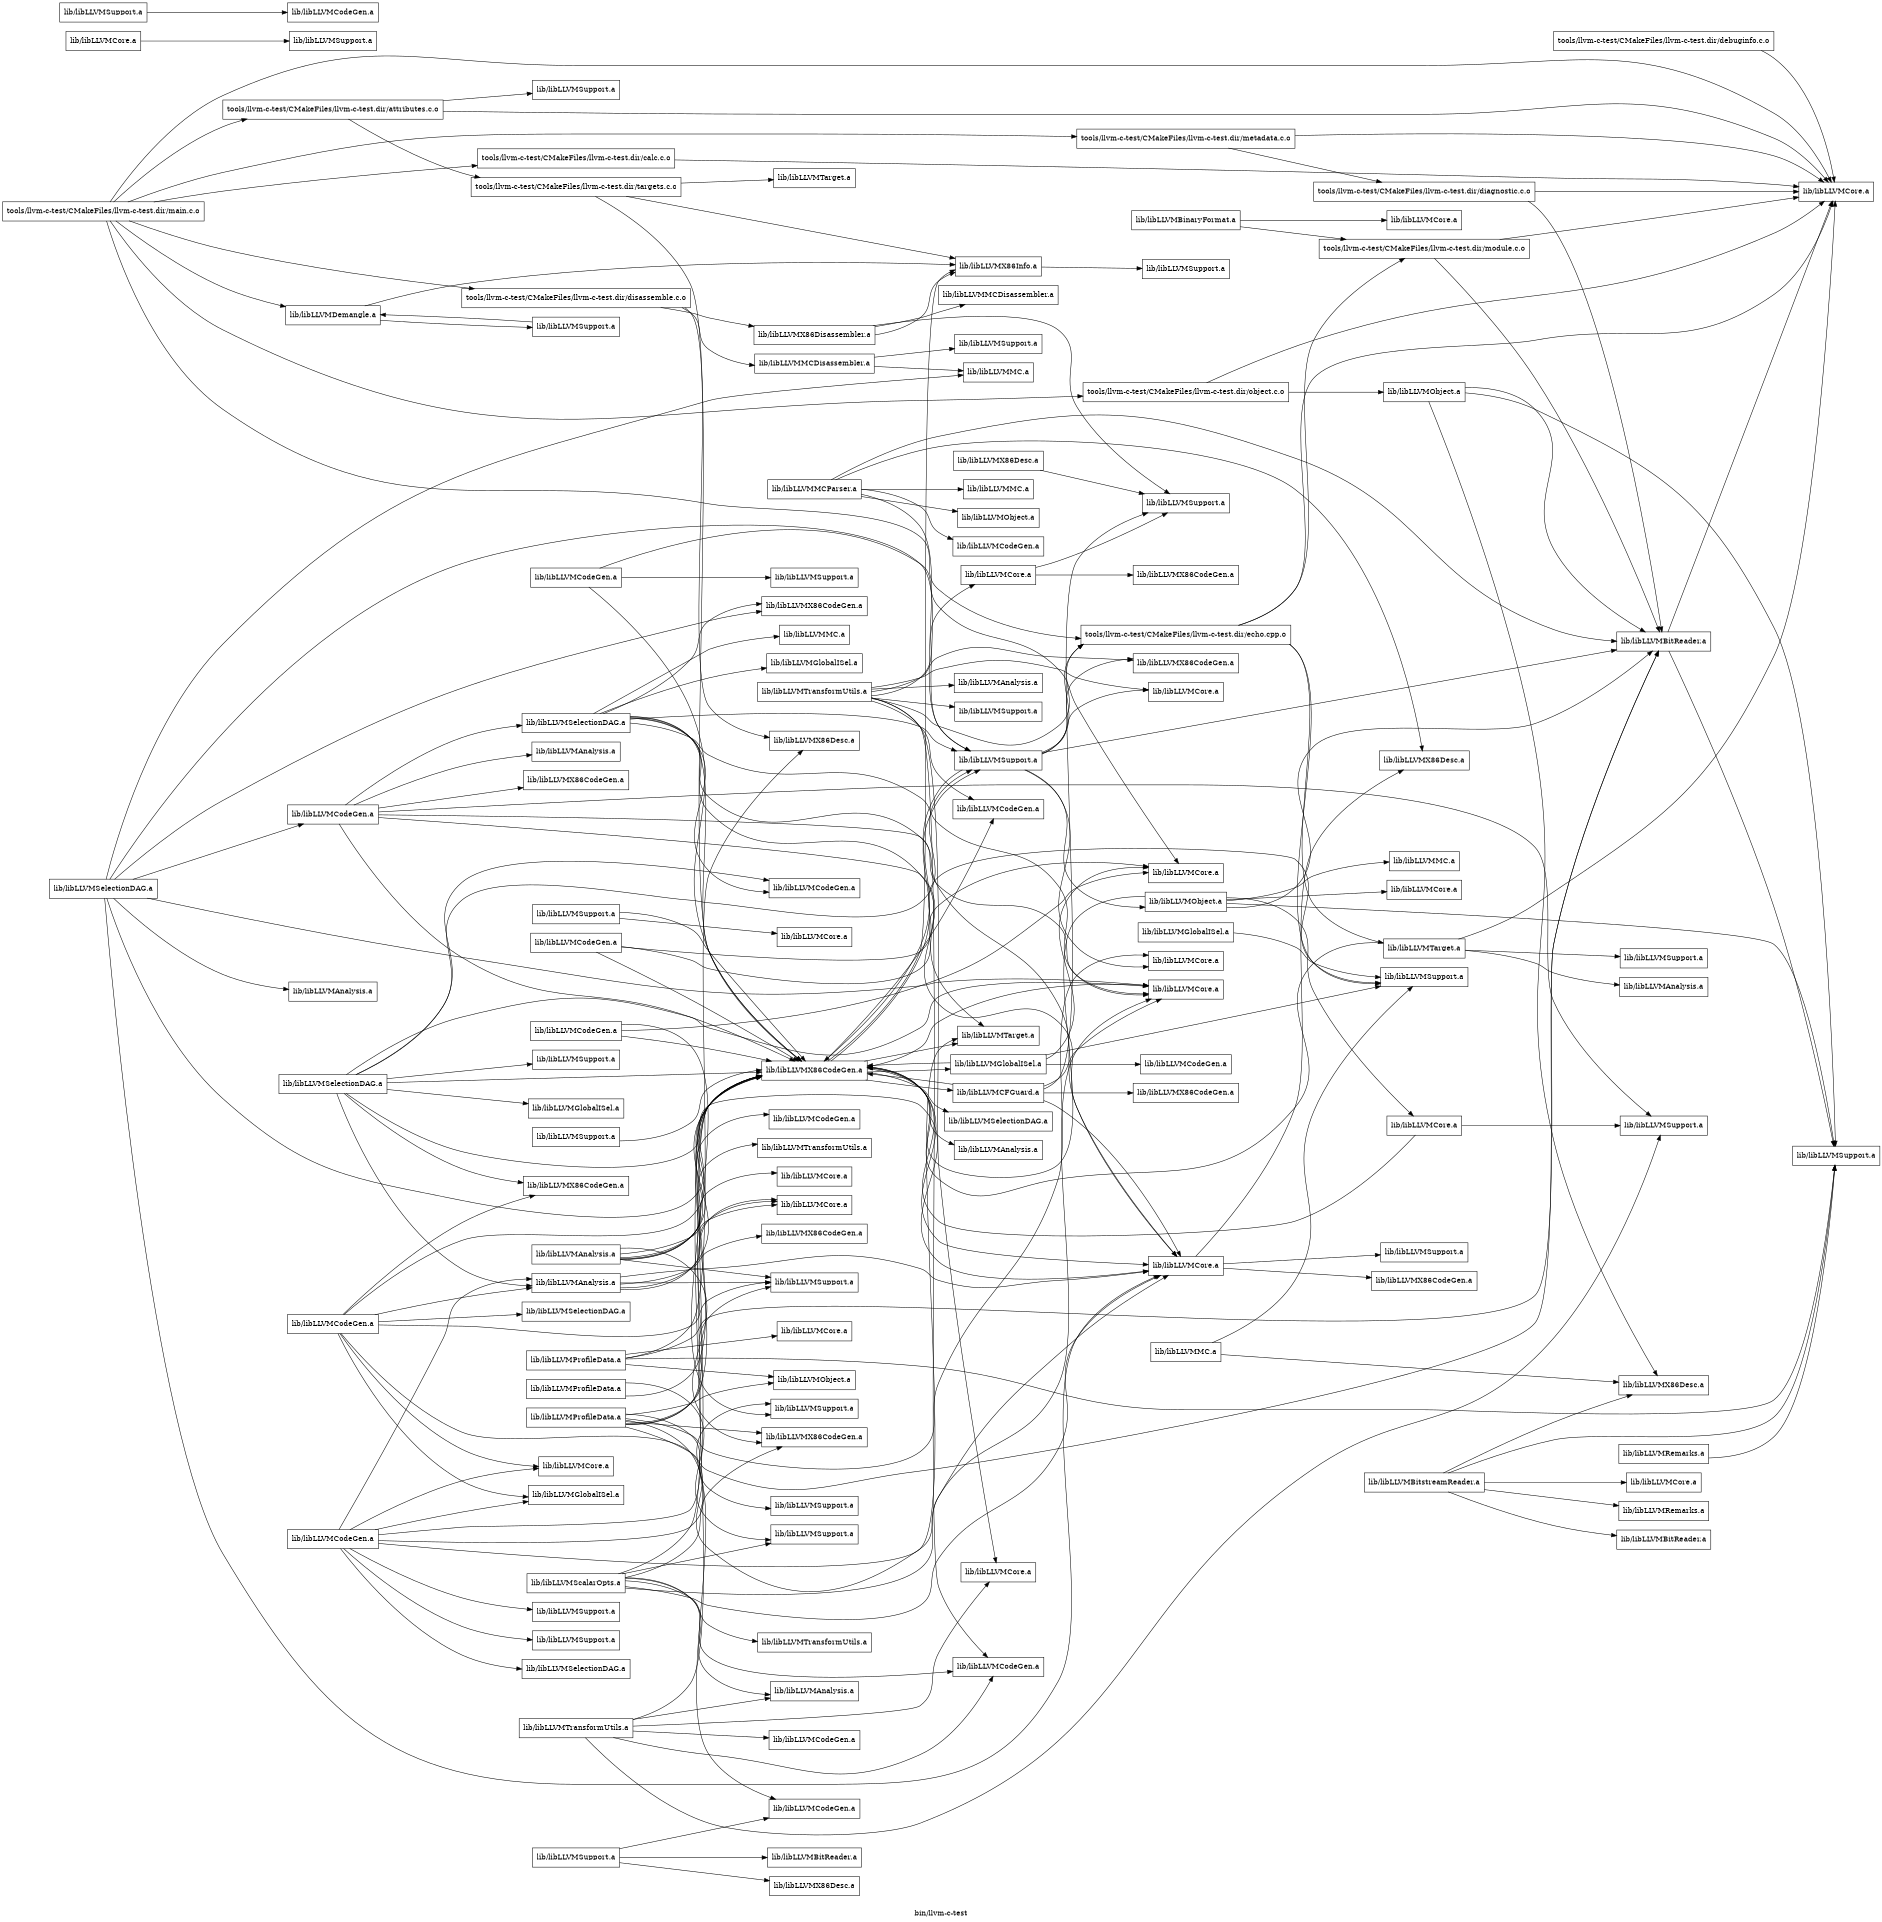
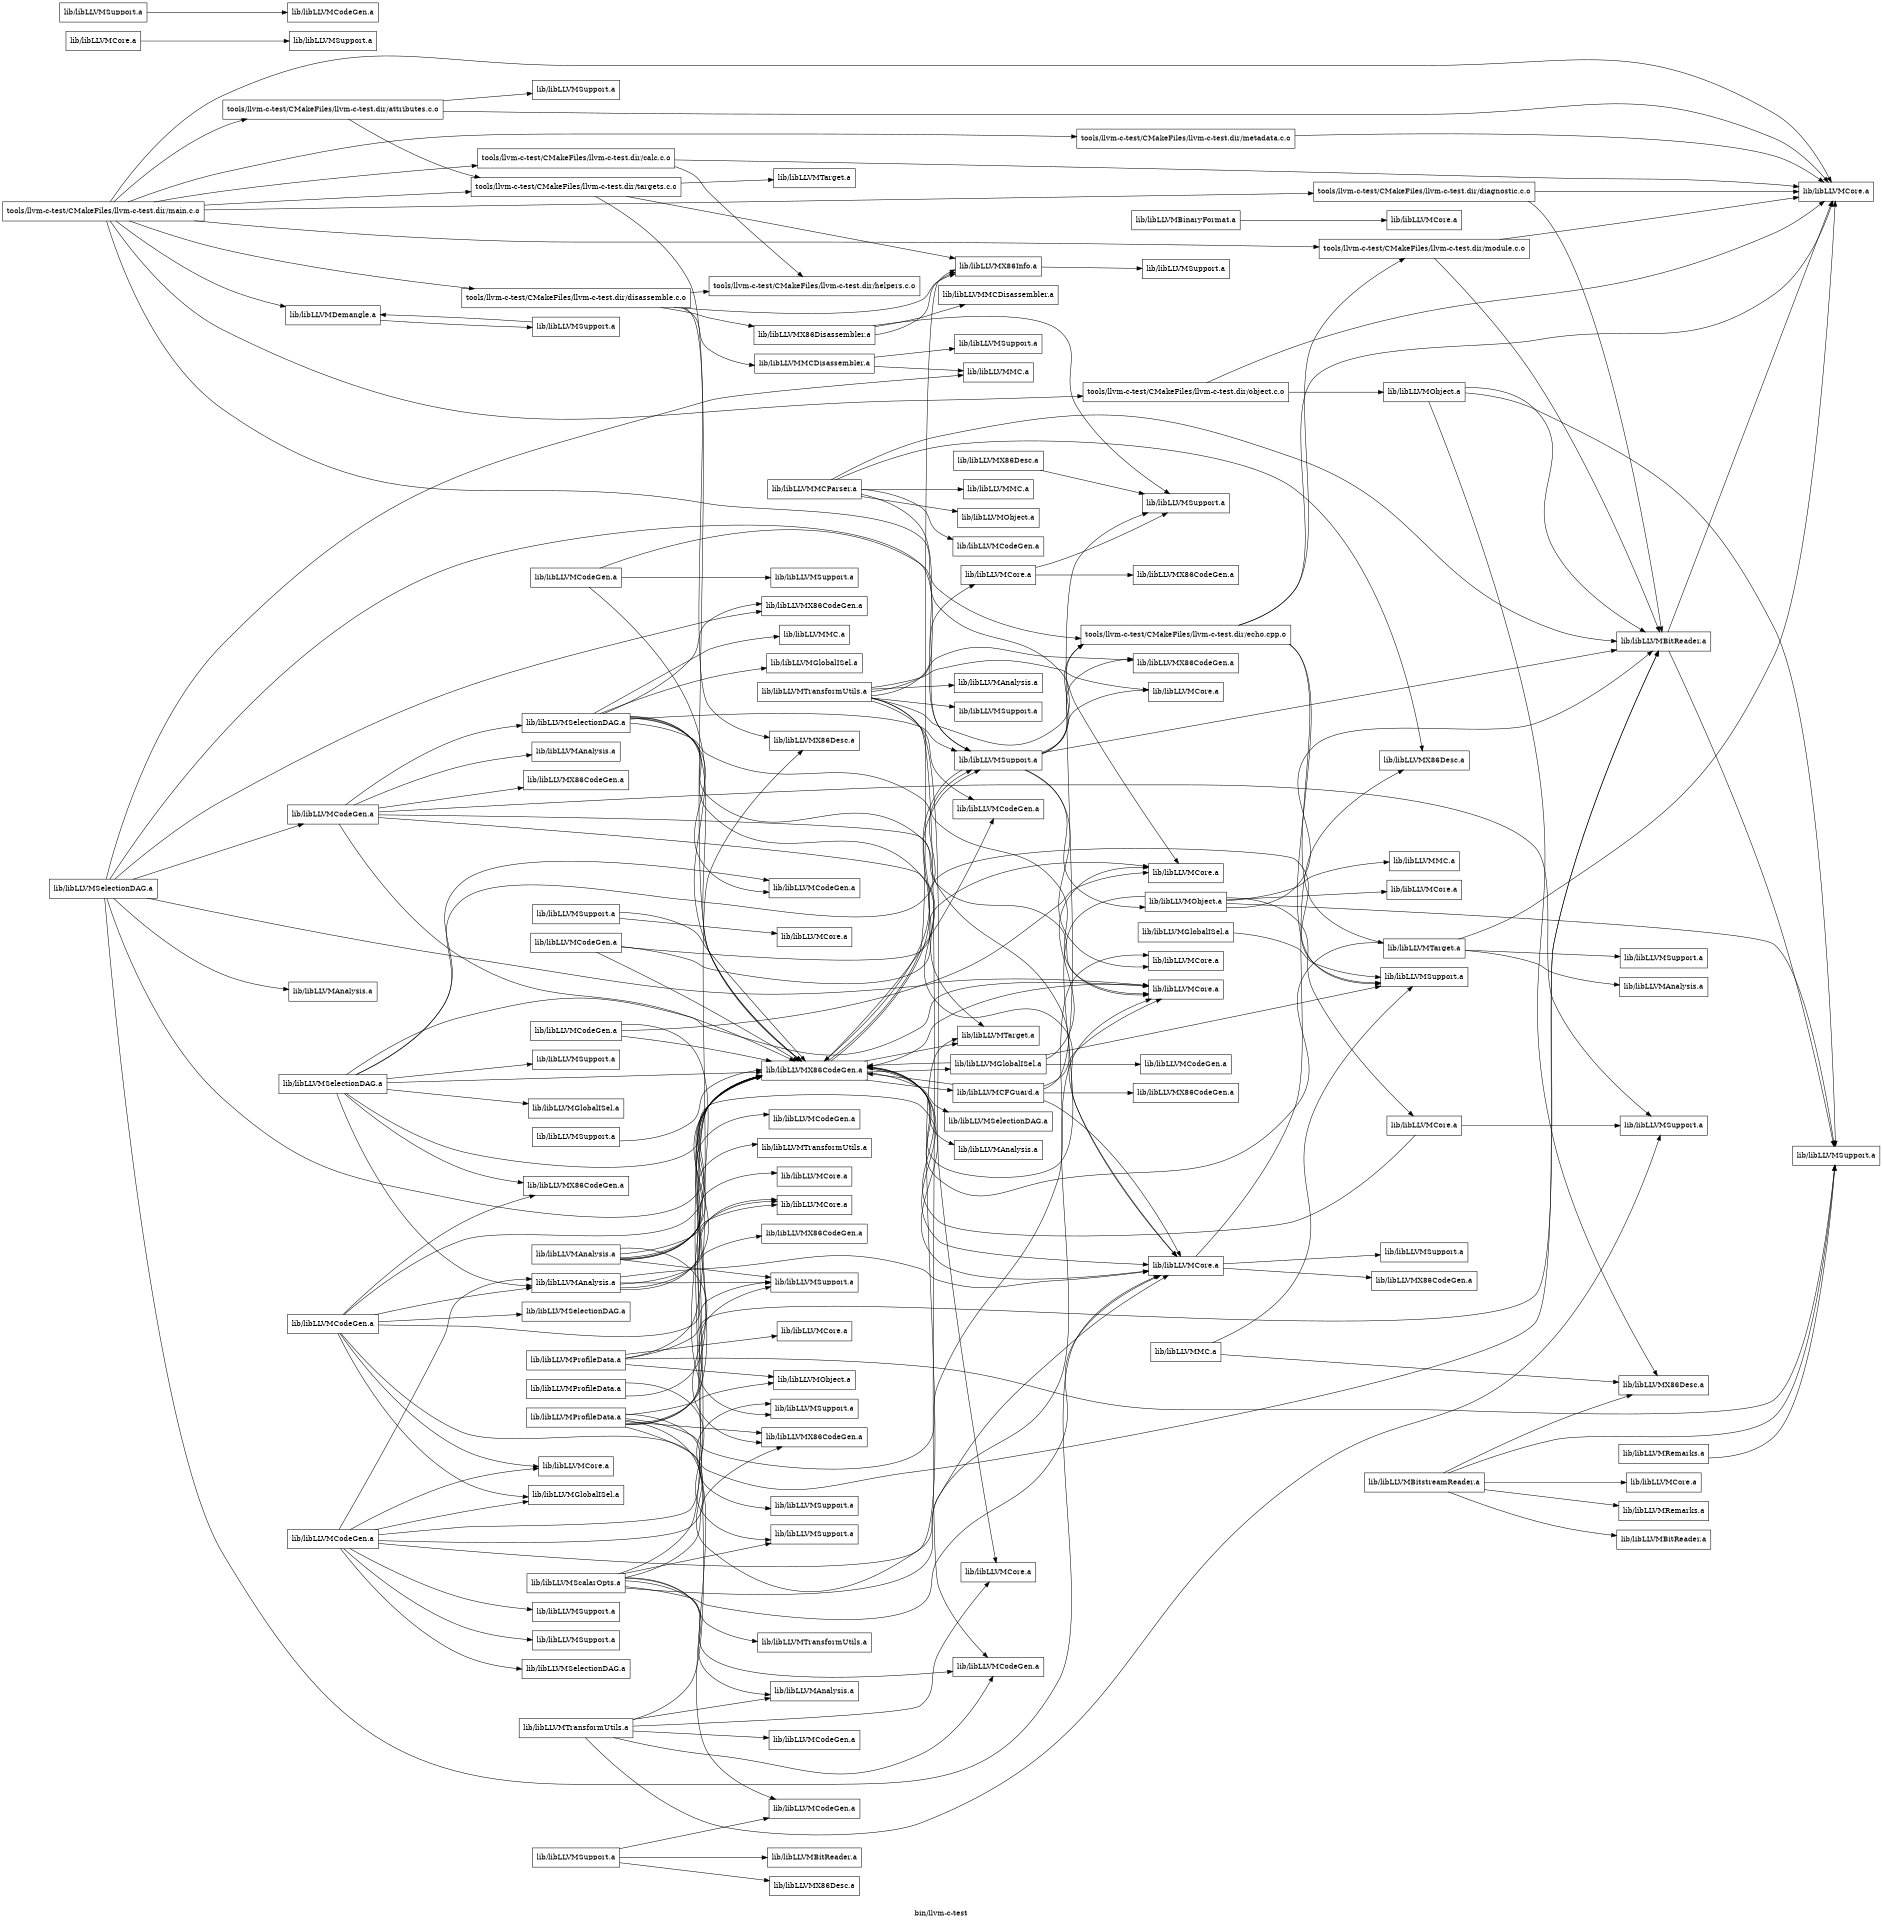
node "tools/llvm-c-test/CMakeFiles/llvm-c-test.dir/debuginfo.c.o": removed
edge "tools/llvm-c-test/CMakeFiles/llvm-c-test.dir/metadata.c.o" -> "tools/llvm-c-test/CMakeFiles/llvm-c-test.dir/diagnostic.c.o": now "tools/llvm-c-test/CMakeFiles/llvm-c-test.dir/main.c.o" -> "tools/llvm-c-test/CMakeFiles/llvm-c-test.dir/diagnostic.c.o"
edge "tools/llvm-c-test/CMakeFiles/llvm-c-test.dir/main.c.o" -> "tools/llvm-c-test/CMakeFiles/llvm-c-test.dir/targets.c.o": added
edge "lib/libLLVMBinaryFormat.a" -> "tools/llvm-c-test/CMakeFiles/llvm-c-test.dir/module.c.o": now "tools/llvm-c-test/CMakeFiles/llvm-c-test.dir/main.c.o" -> "tools/llvm-c-test/CMakeFiles/llvm-c-test.dir/module.c.o"
edge "lib/libLLVMDemangle.a" -> "lib/libLLVMX86Info.a": now "tools/llvm-c-test/CMakeFiles/llvm-c-test.dir/disassemble.c.o" -> "lib/libLLVMX86Info.a"
node "tools/llvm-c-test/CMakeFiles/llvm-c-test.dir/helpers.c.o": added
